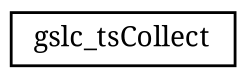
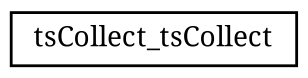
node "gslc_tsCollect": label "gslc_tsCollect" -> "tsCollect_tsCollect"
